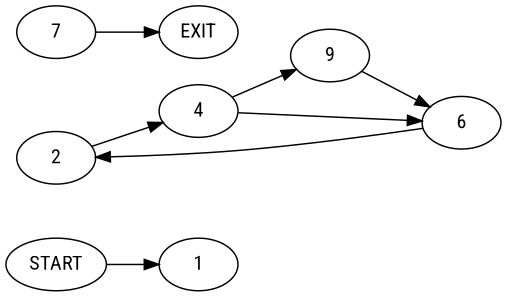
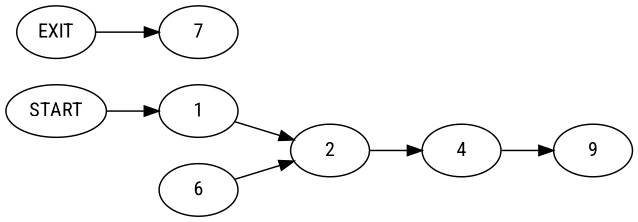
edge "7" -> "EXIT": reversed
edge "9" -> "6": removed
edge "4" -> "6": removed
edge "1" -> "2": added
